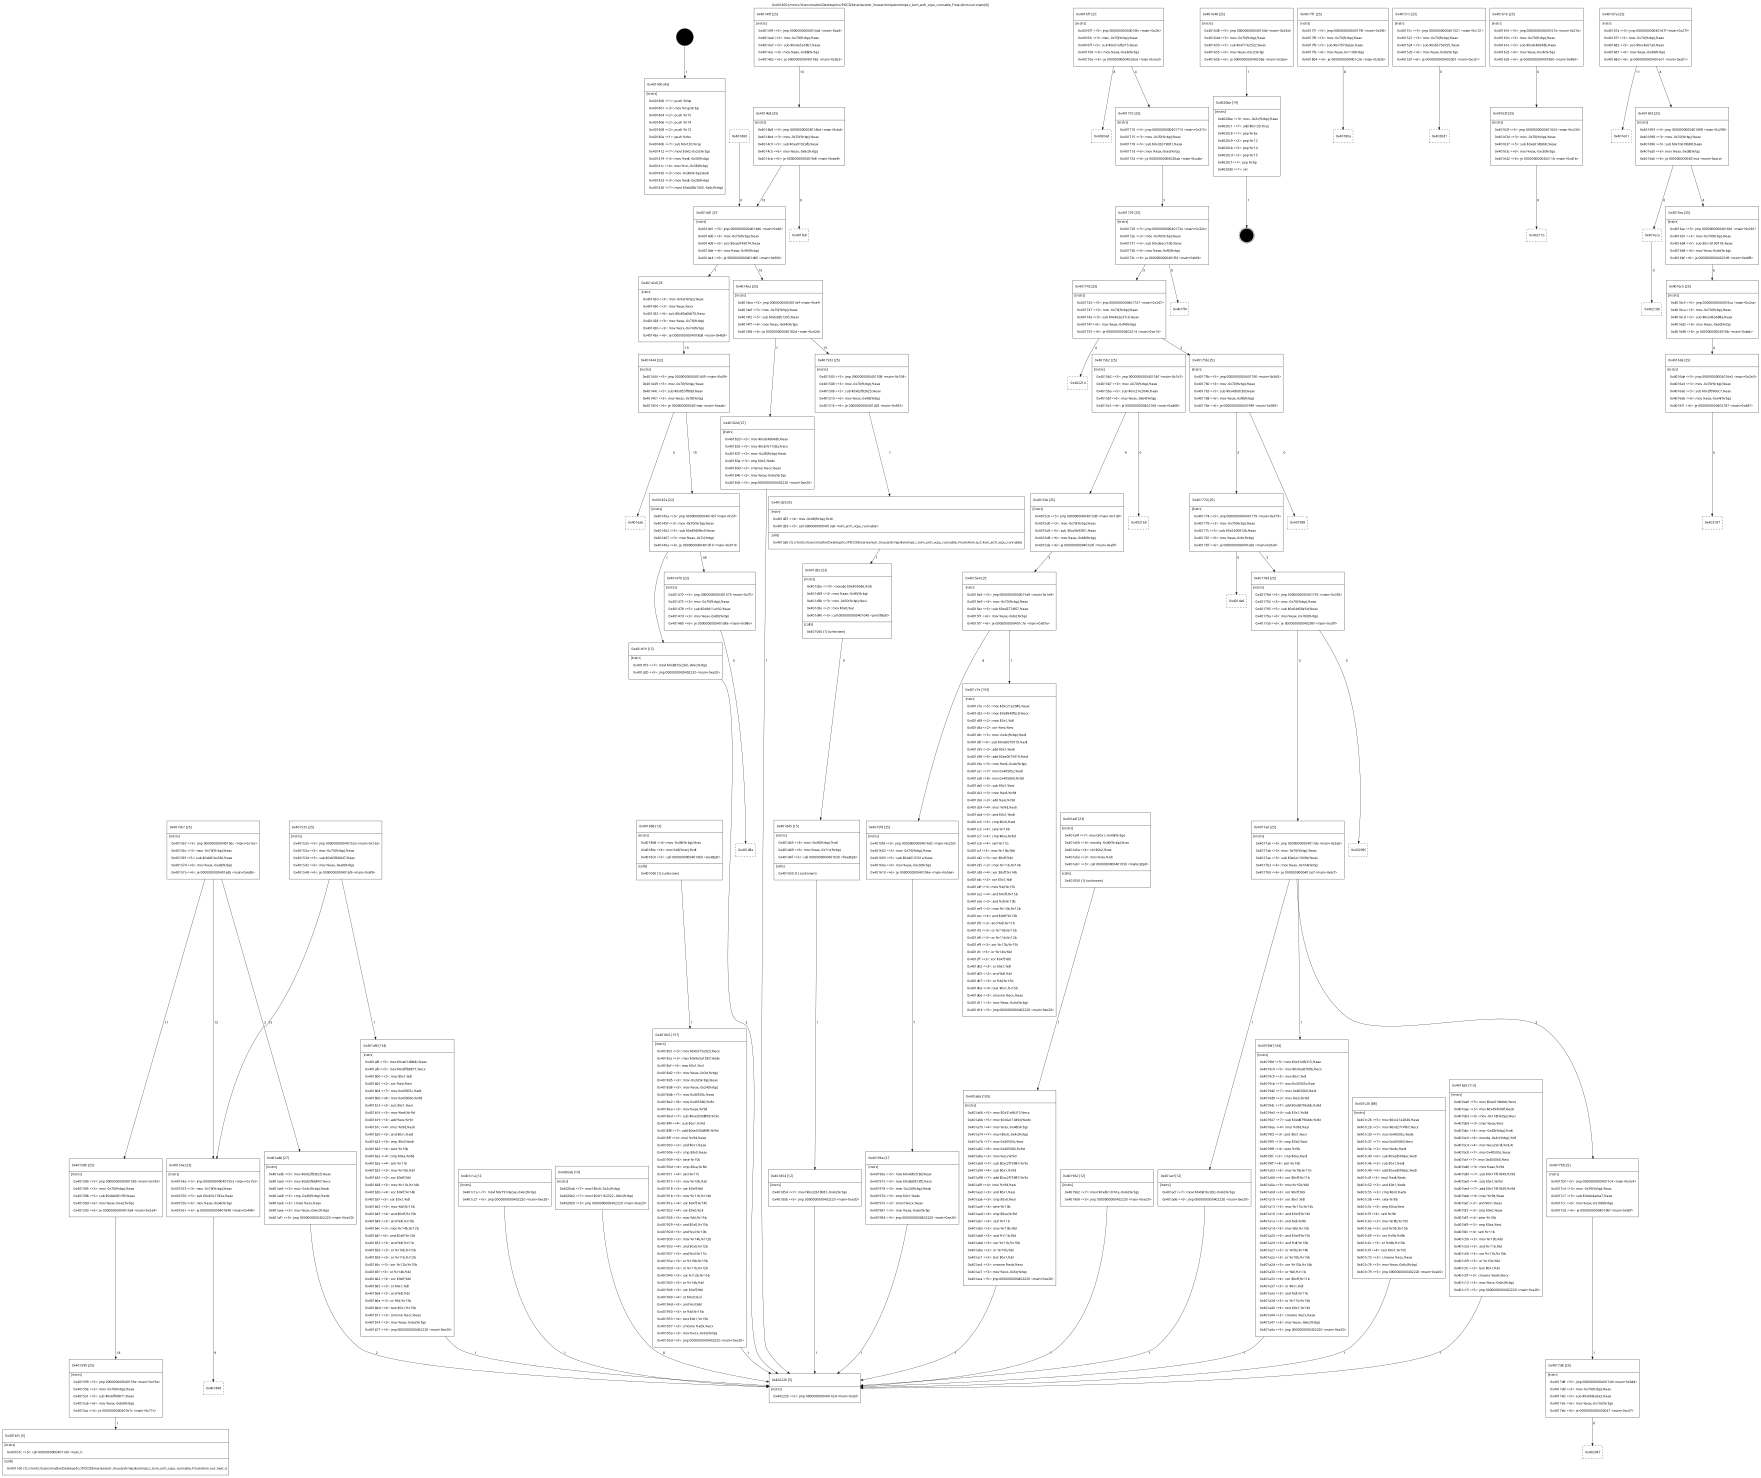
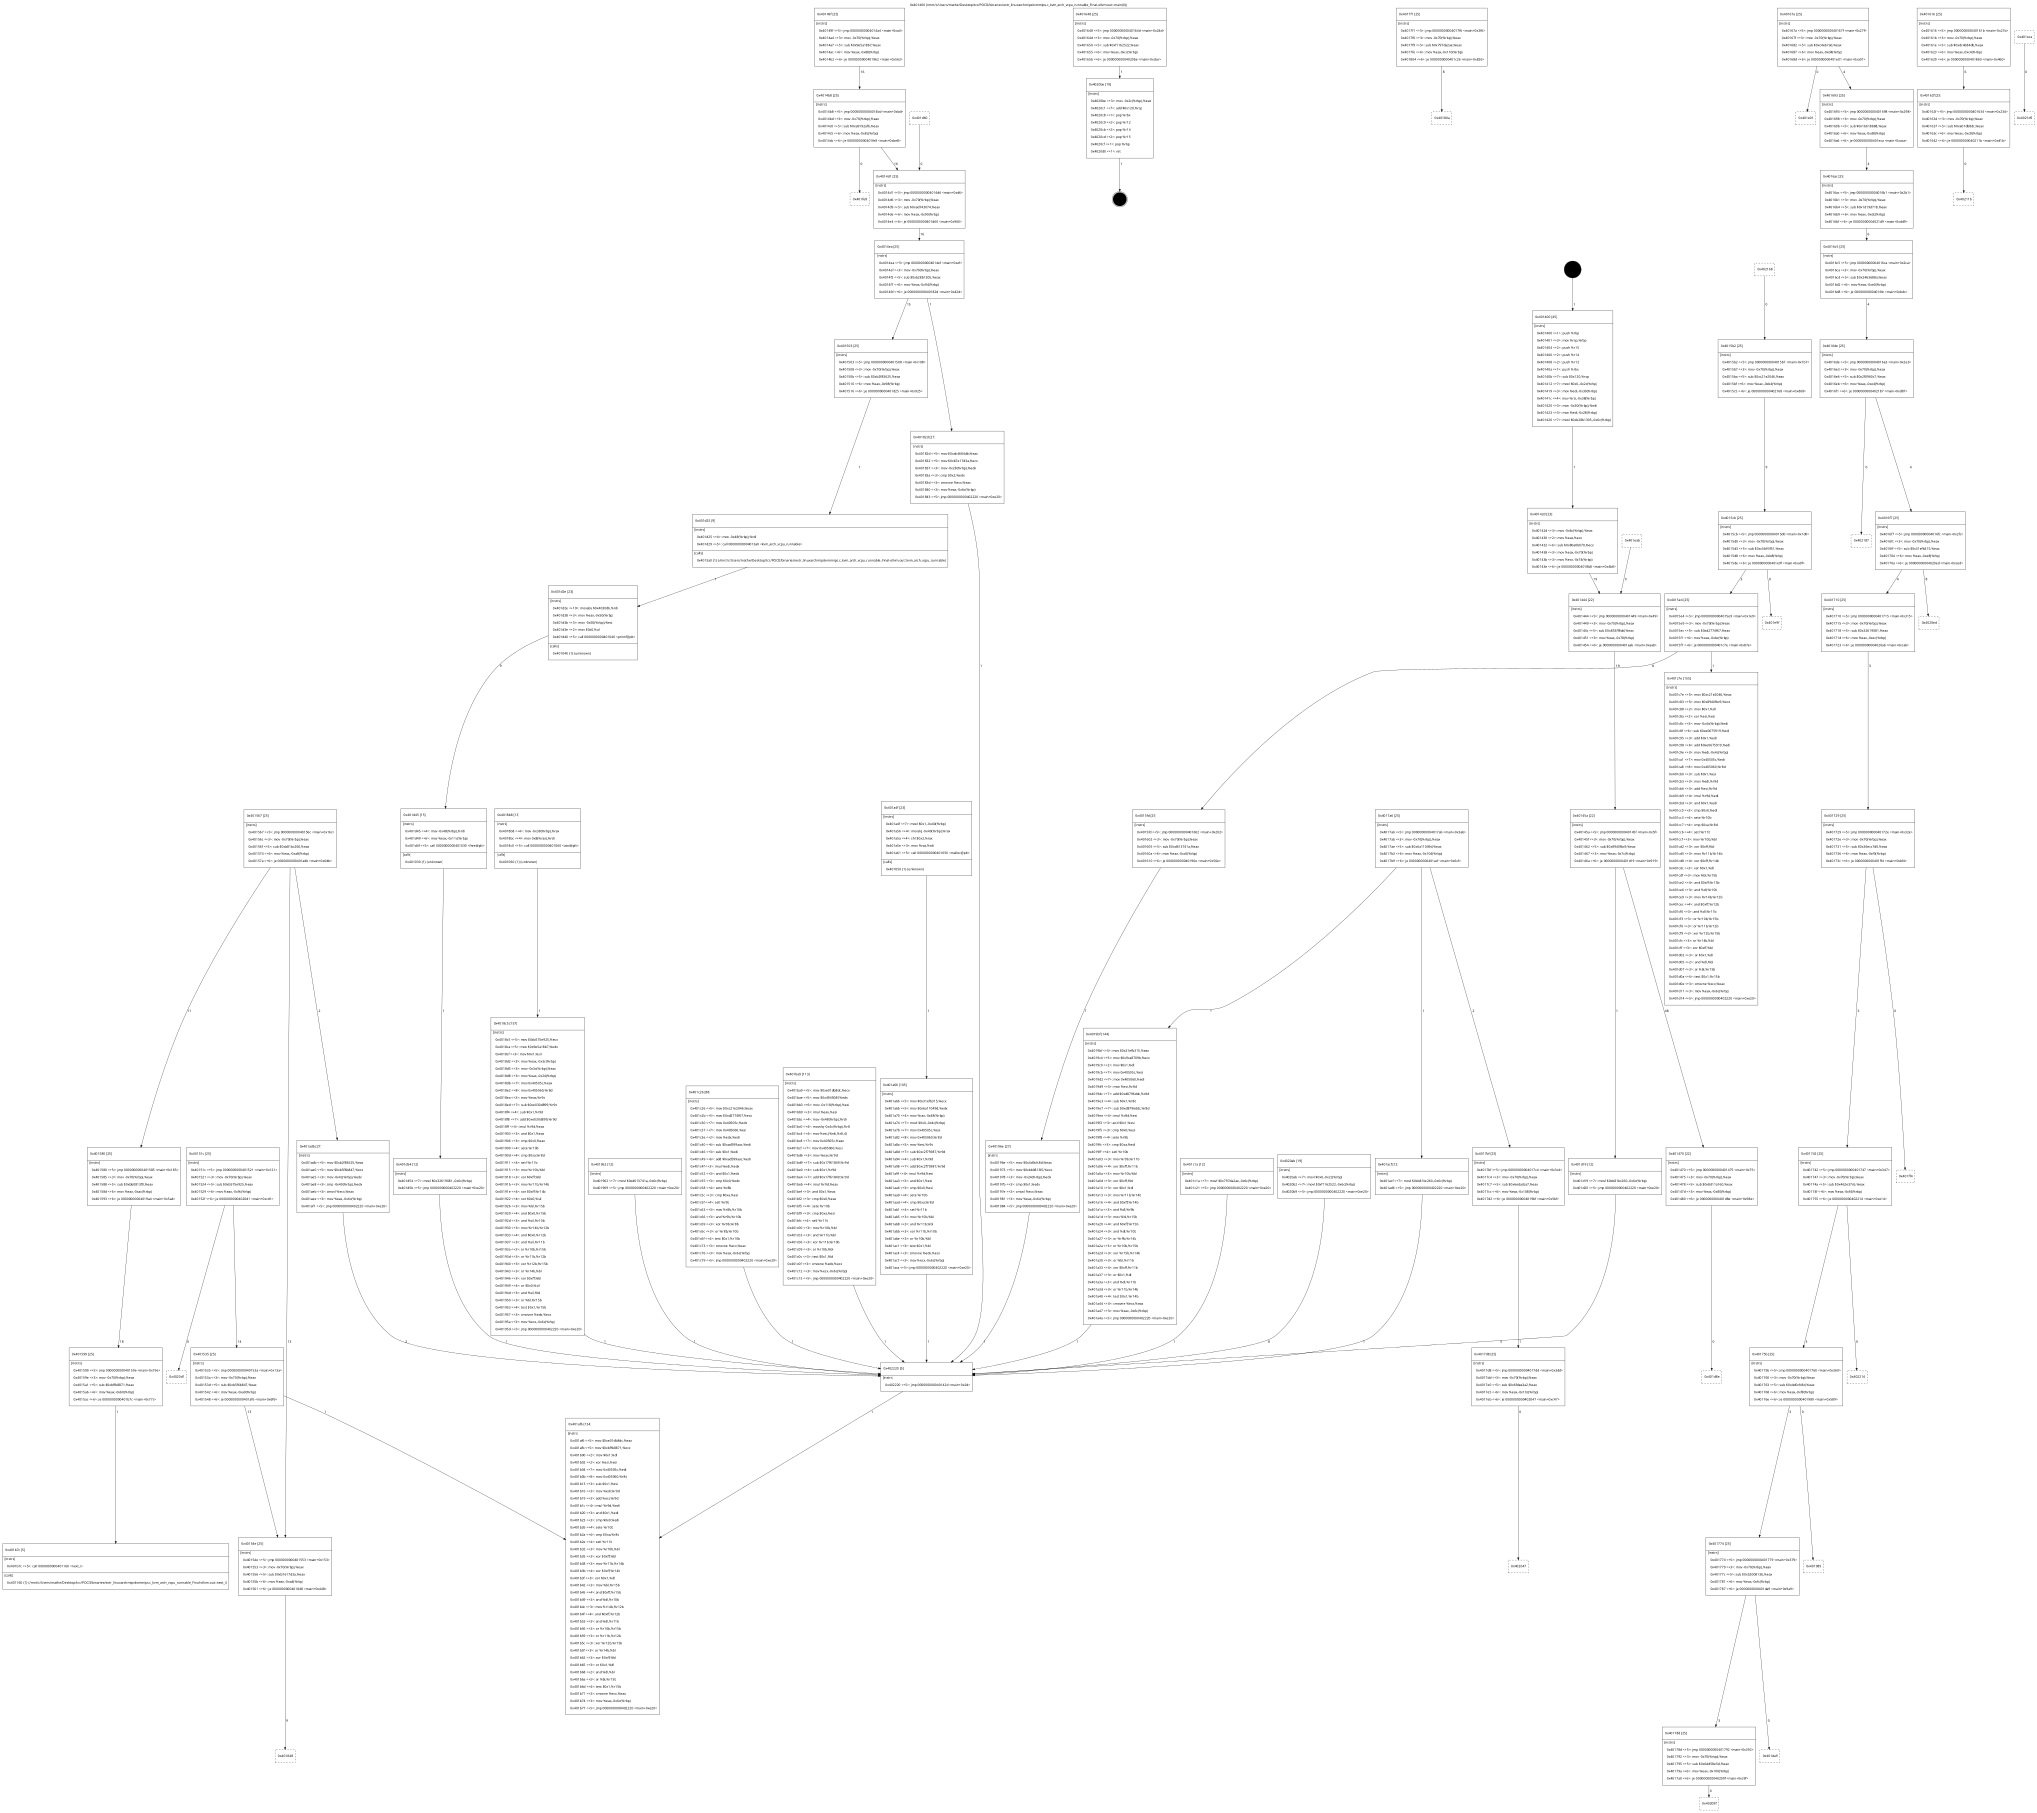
edge "0x40167a [25]" -> "0x401e01": label " 11" -> " 0"
edge "0x401693 [25]" -> "0x401eca": removed, label "0"
edge "0x4014d1 [25]" -> "0x40142d [23]": now "0x401400 [45]" -> "0x40142d [23]"
edge "0x4016de [25]" -> "0x4016f7 [25]": added, label "4"
edge "0x401444 [22]" -> "0x401eab": reversed
edge "0x4015b2 [25]" -> "0x402168": reversed
node "0x401e9f": added
edge "0x40178d [25]" -> "0x4017a6 [25]": removed, label "3"
edge "0x40151c [25]" -> "0x401535 [25]": added, label "14"
edge "0x401af6 [134]" -> "0x402220 [5]": reversed
